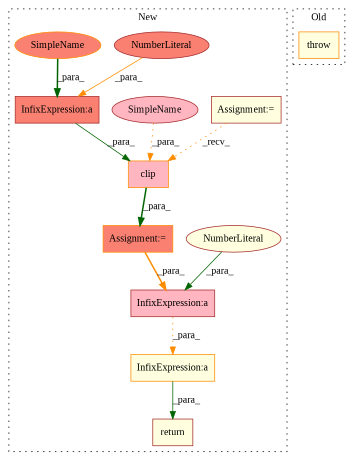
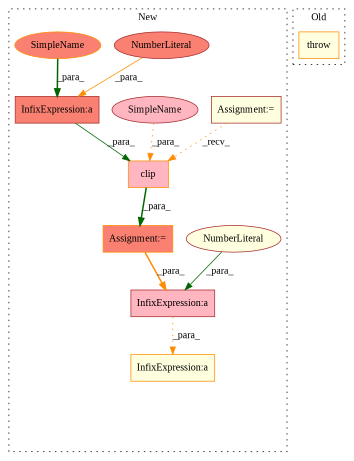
node "return": removed
